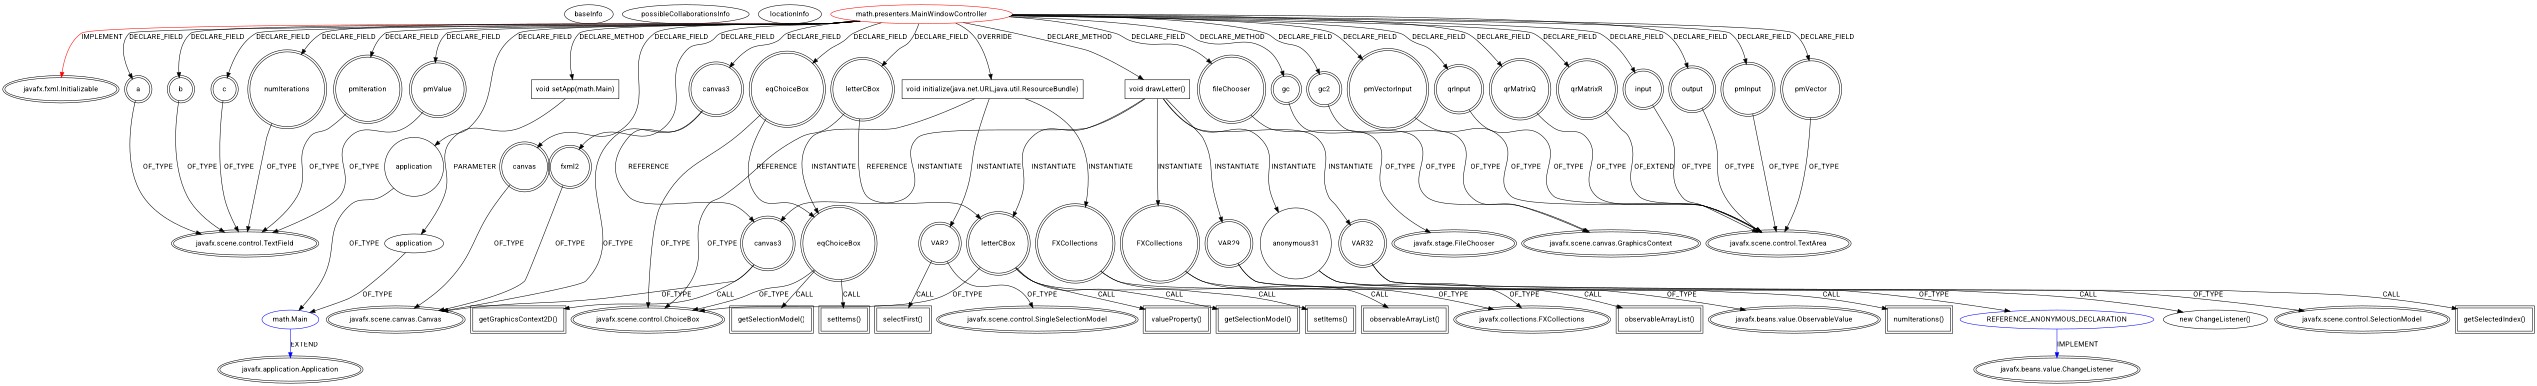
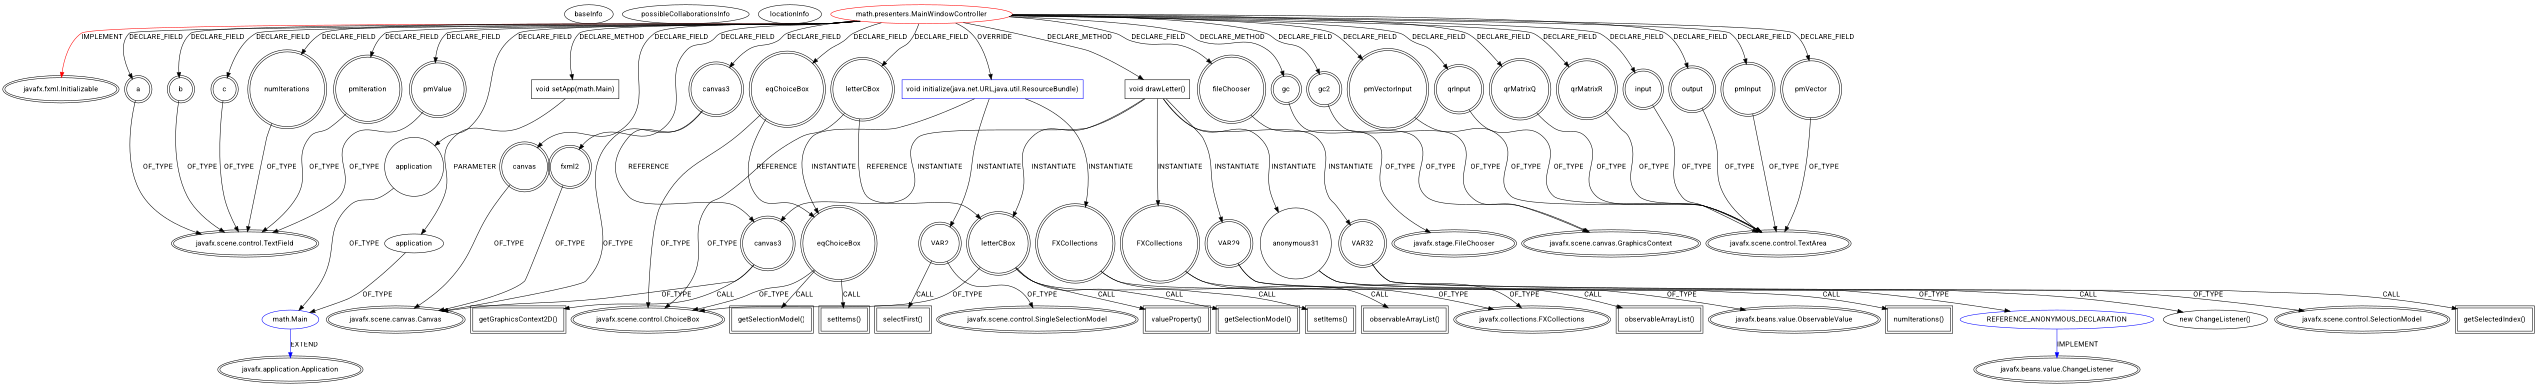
node "void initialize(java.net.URL,java.util.ResourceBundle)": color black -> blue
edge "qrMatrixR" -> "javafx.scene.control.TextArea": label "OF_EXTEND" -> "OF_TYPE"
